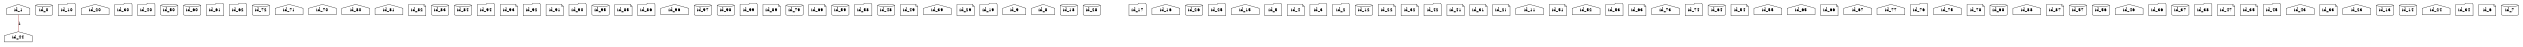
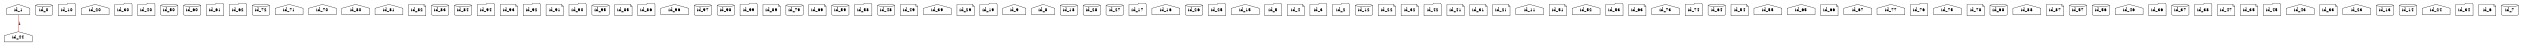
node "id_27": added
